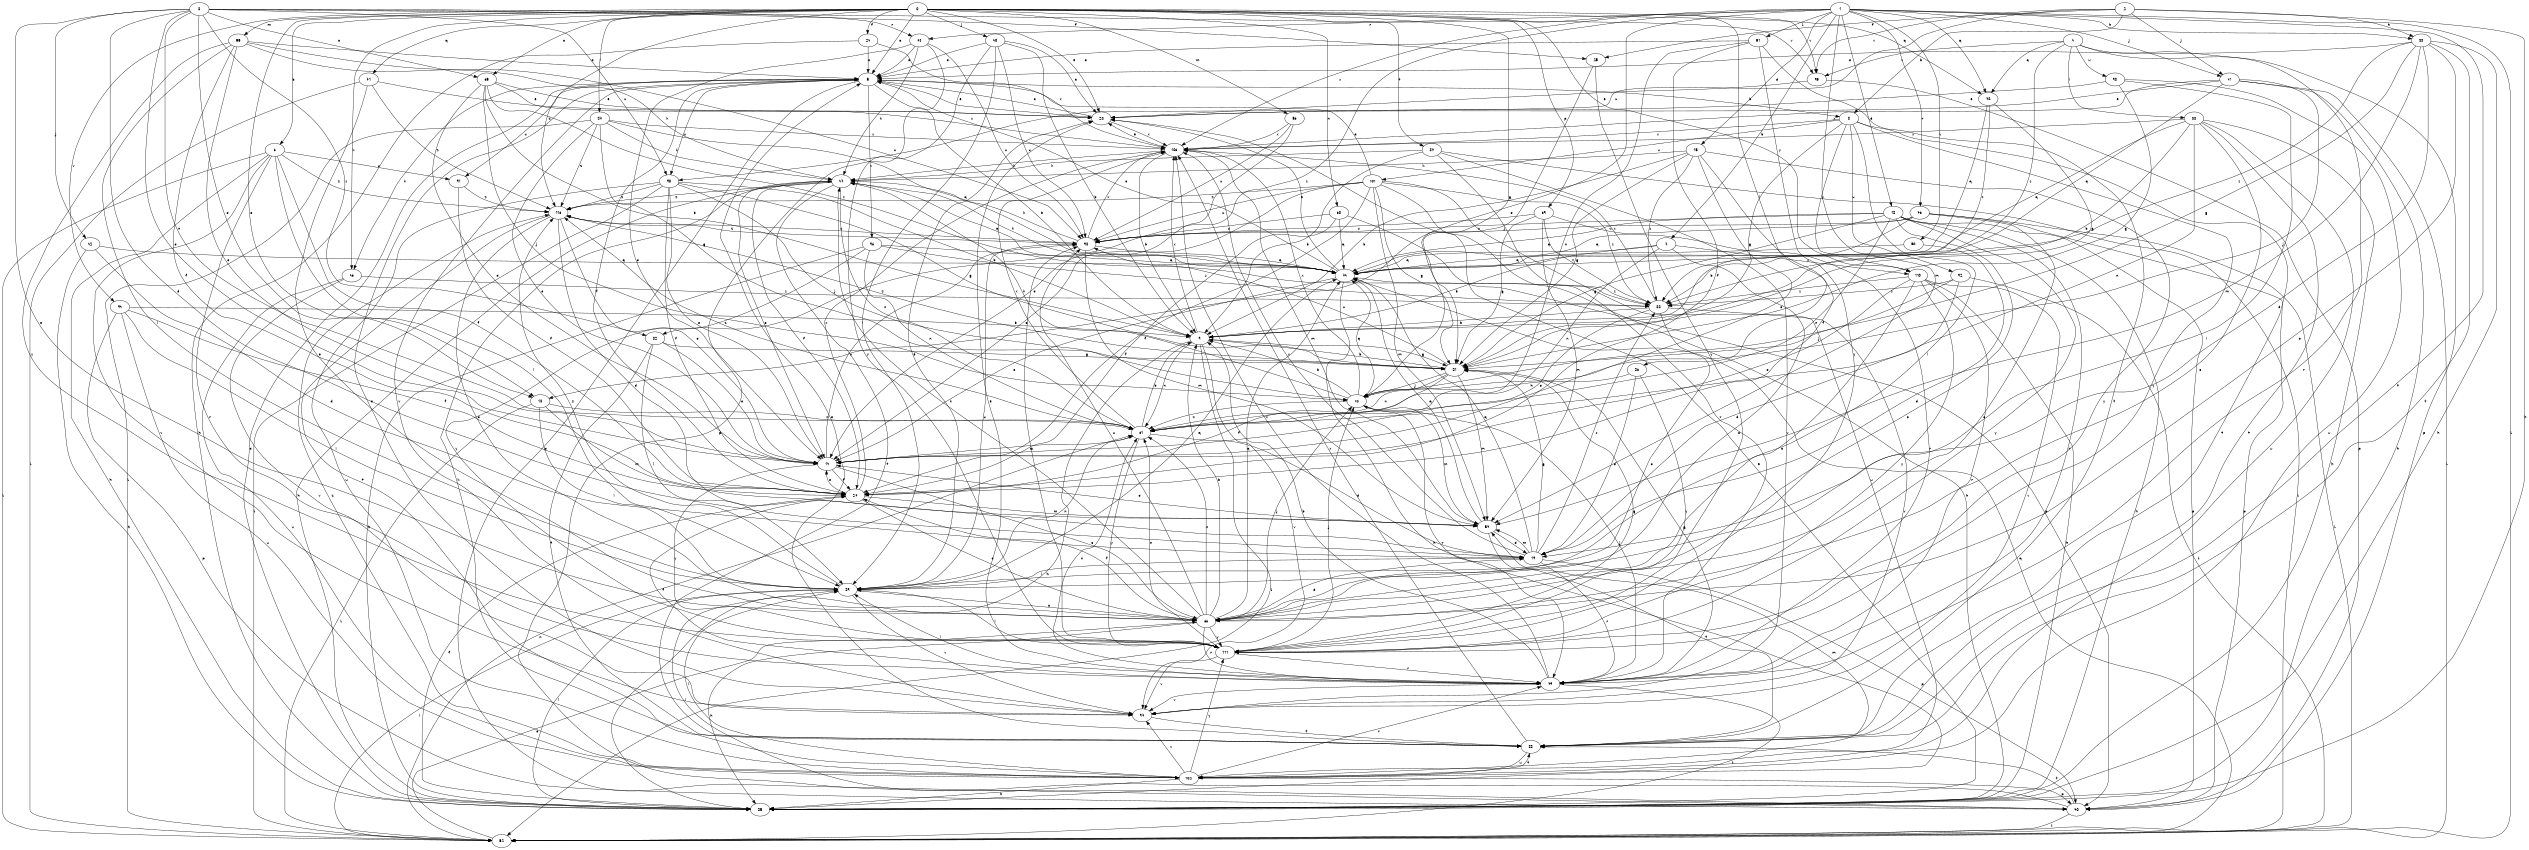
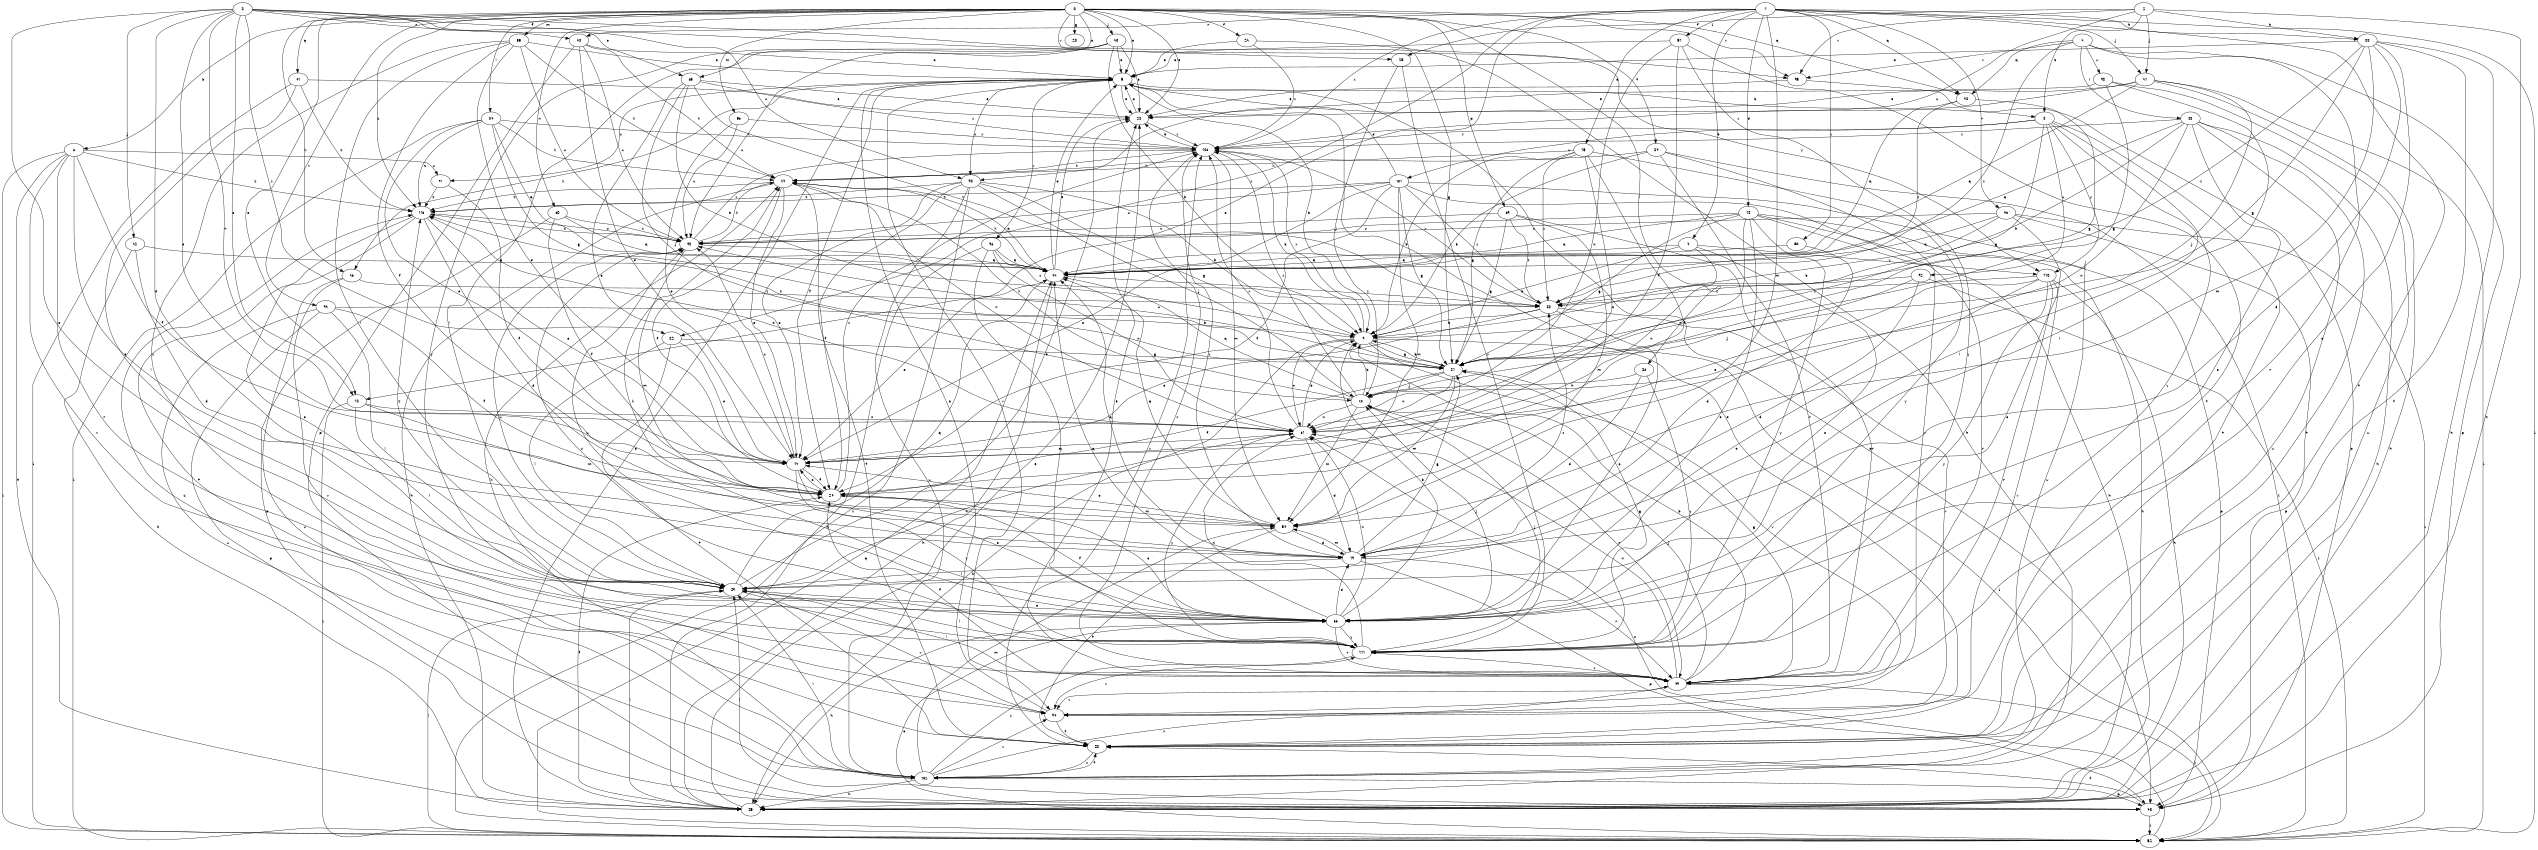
node "28": added
